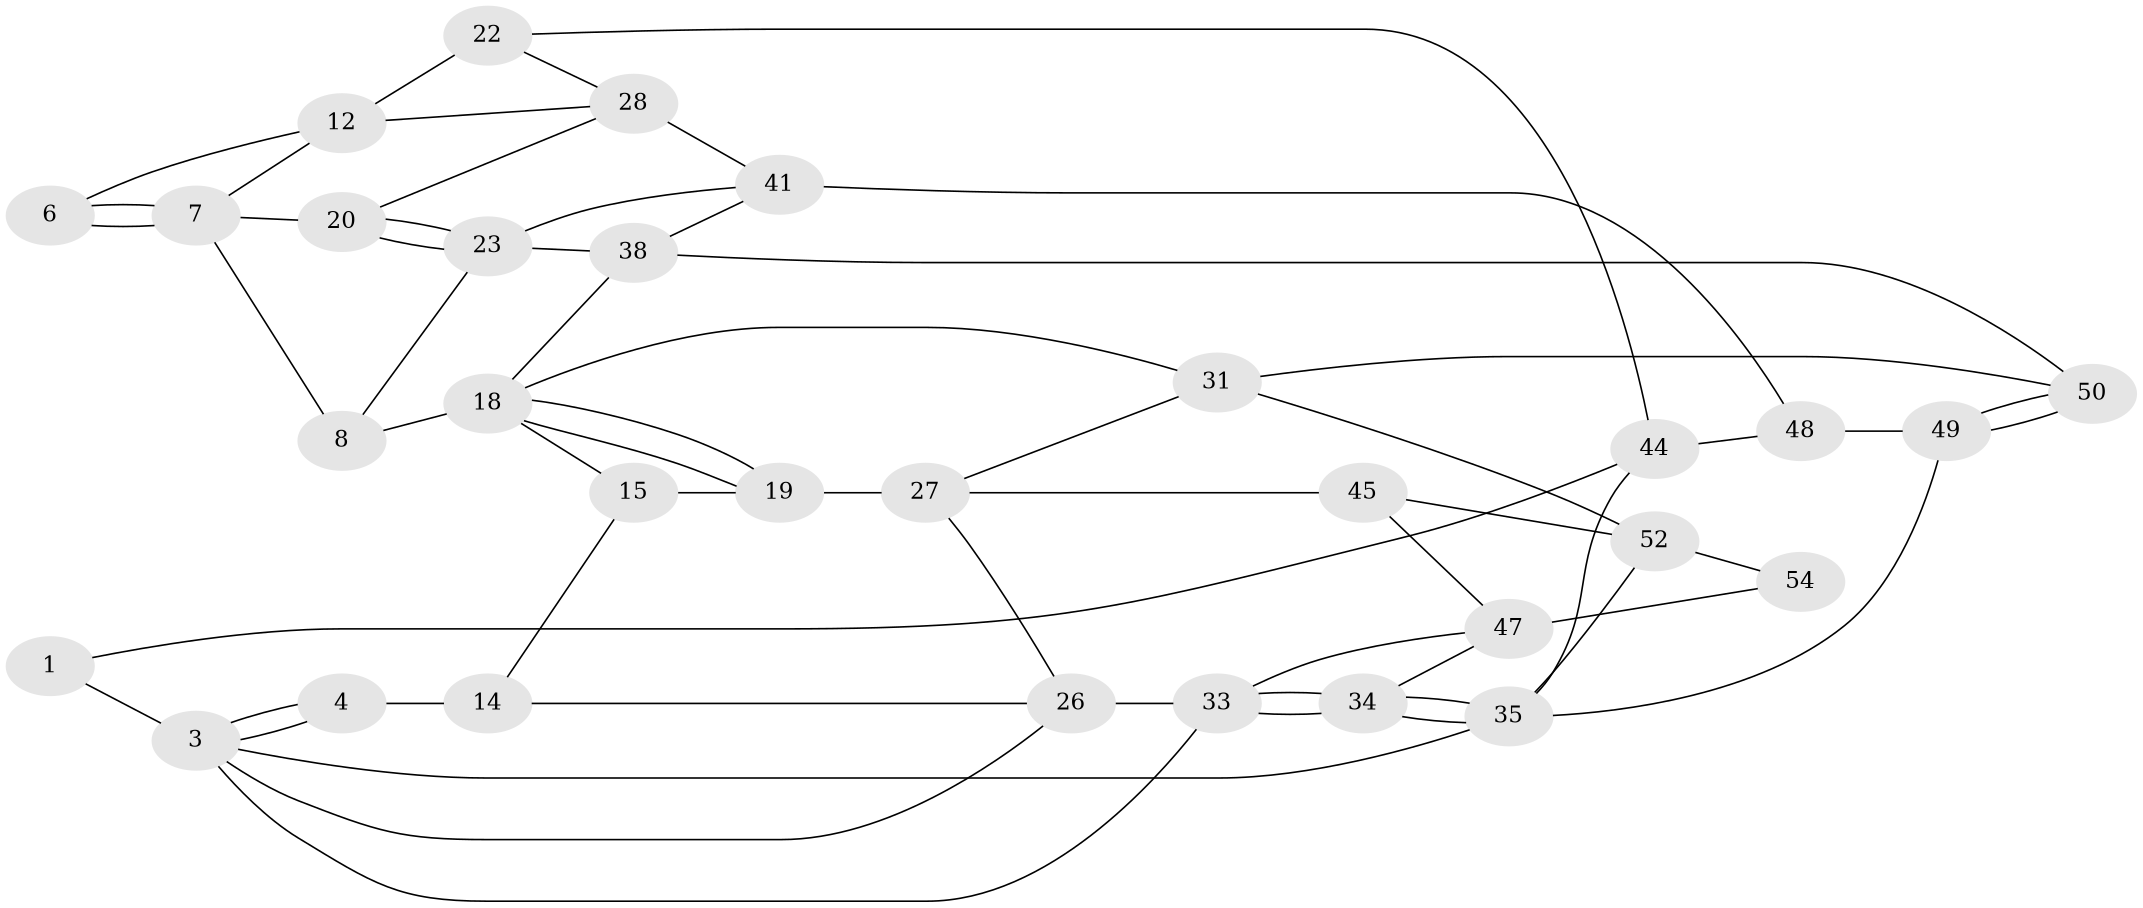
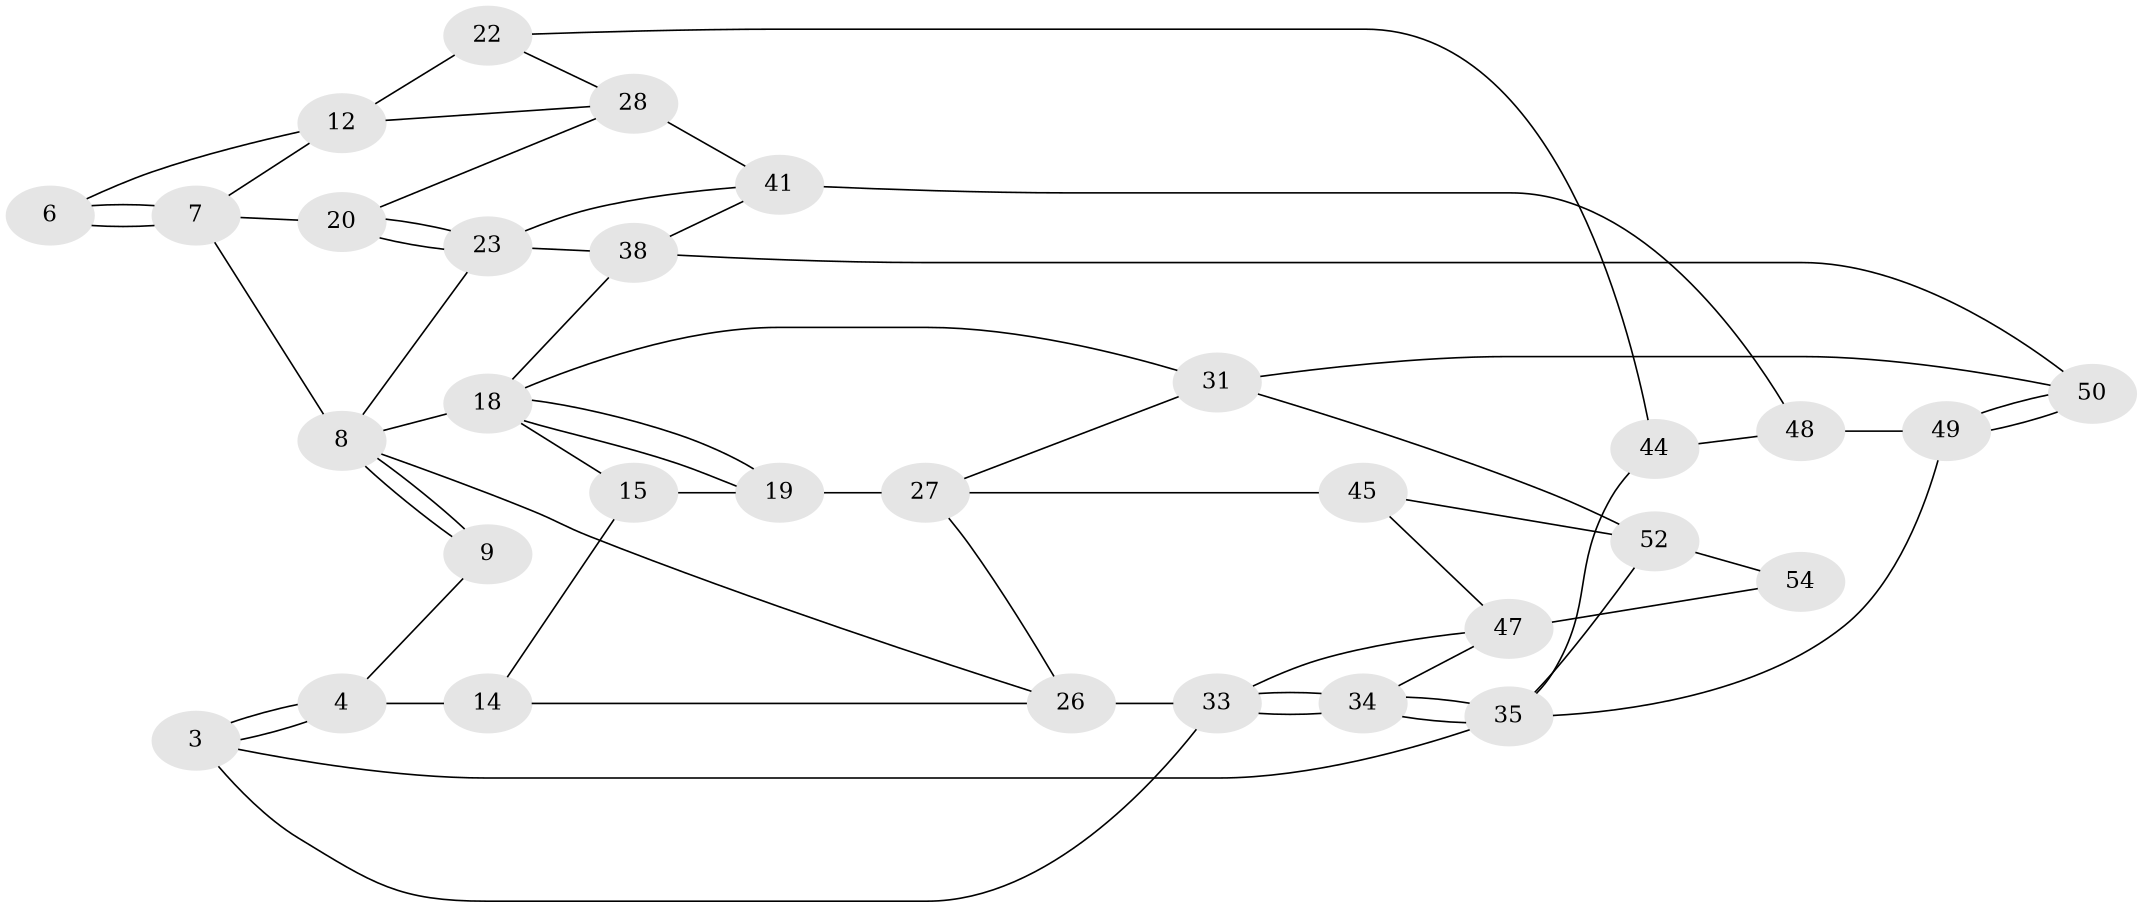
node "9": added
node "1": removed
edge "26" -- "3": now "26" -- "8"
